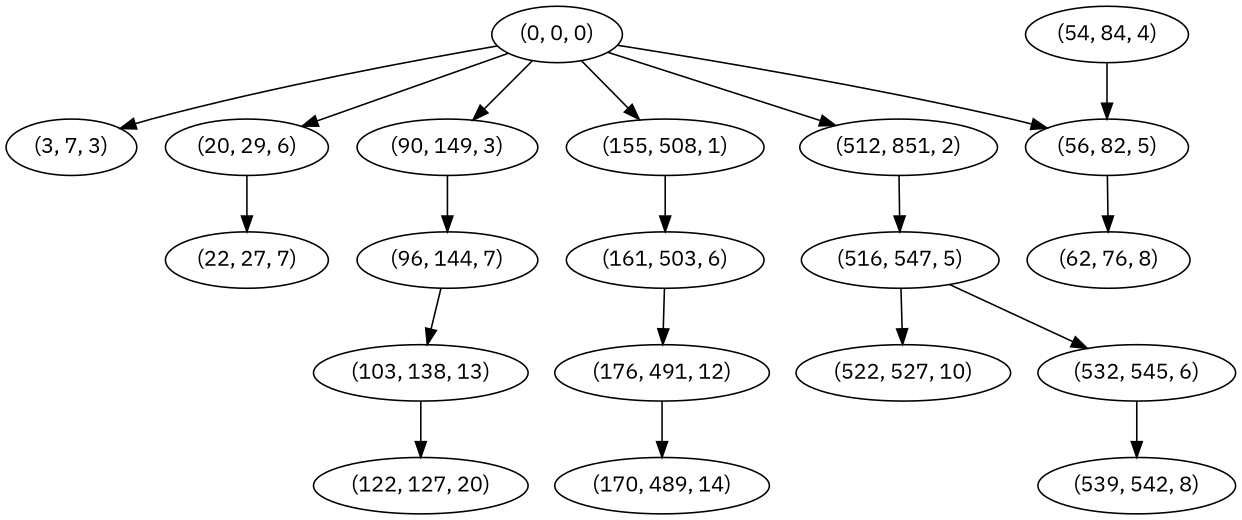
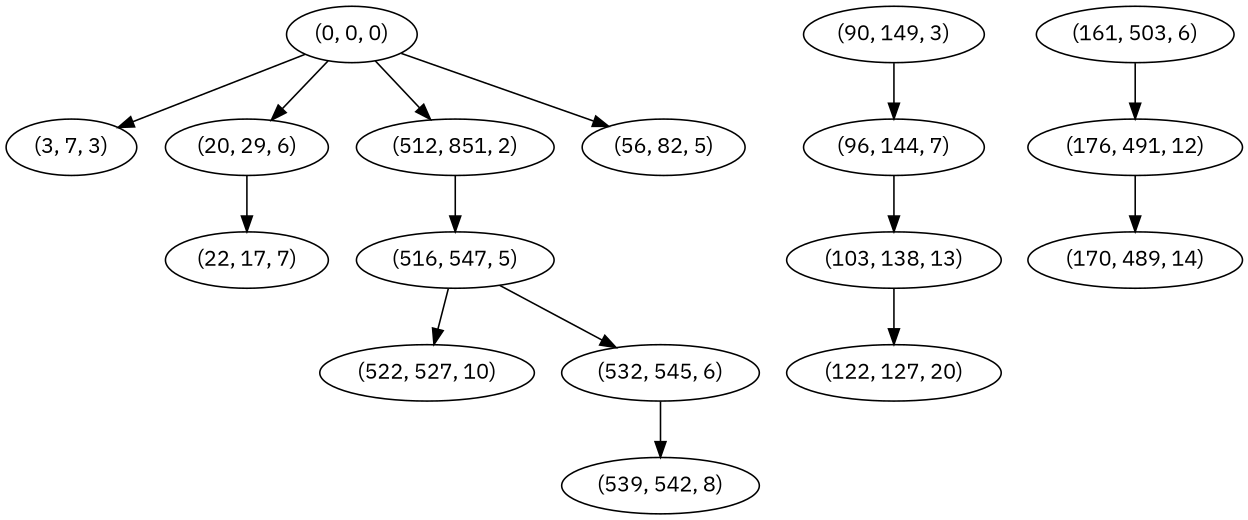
node "(54, 84, 4)": removed
edge "(0, 0, 0)" -> "(90, 149, 3)": removed
node "(155, 508, 1)": removed
node "(22, 27, 7)": label "(22, 27, 7)" -> "(22, 17, 7)"
node "(62, 76, 8)": removed
